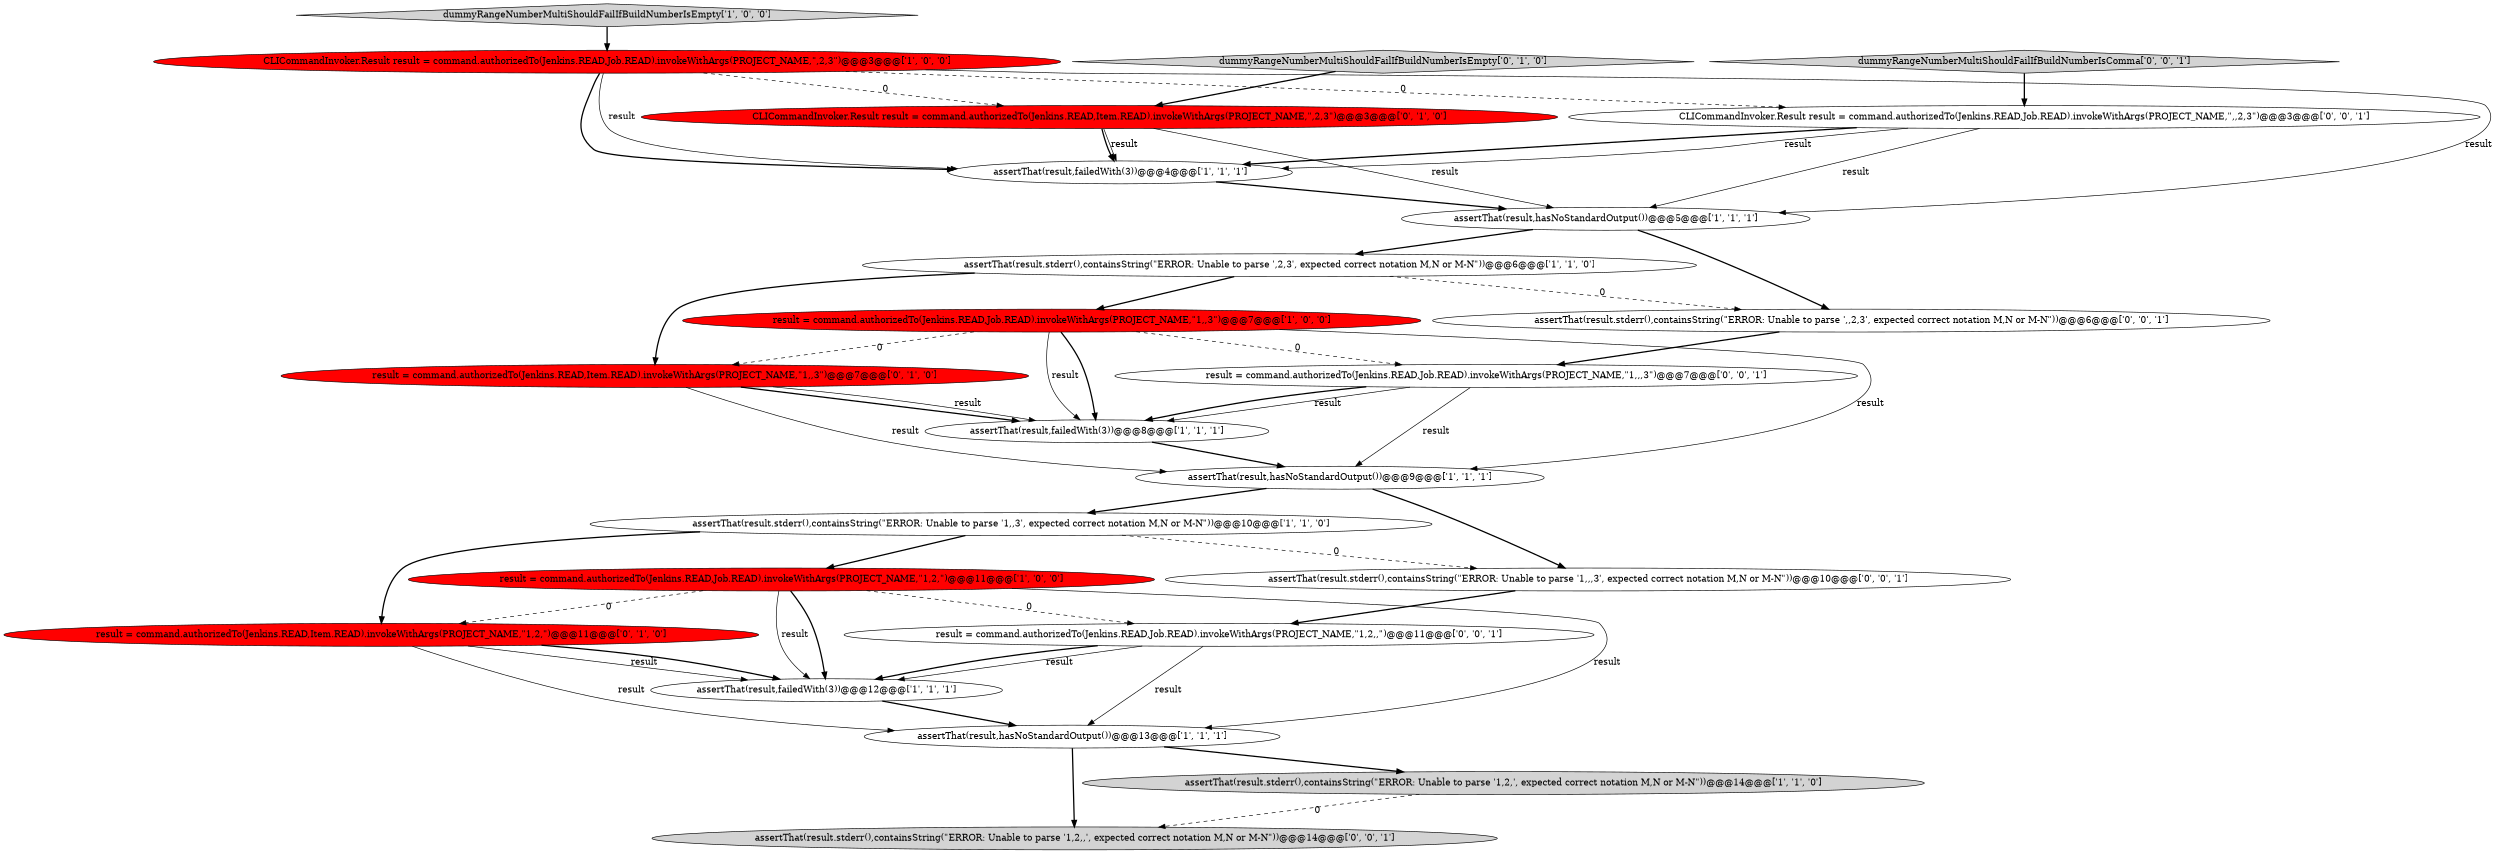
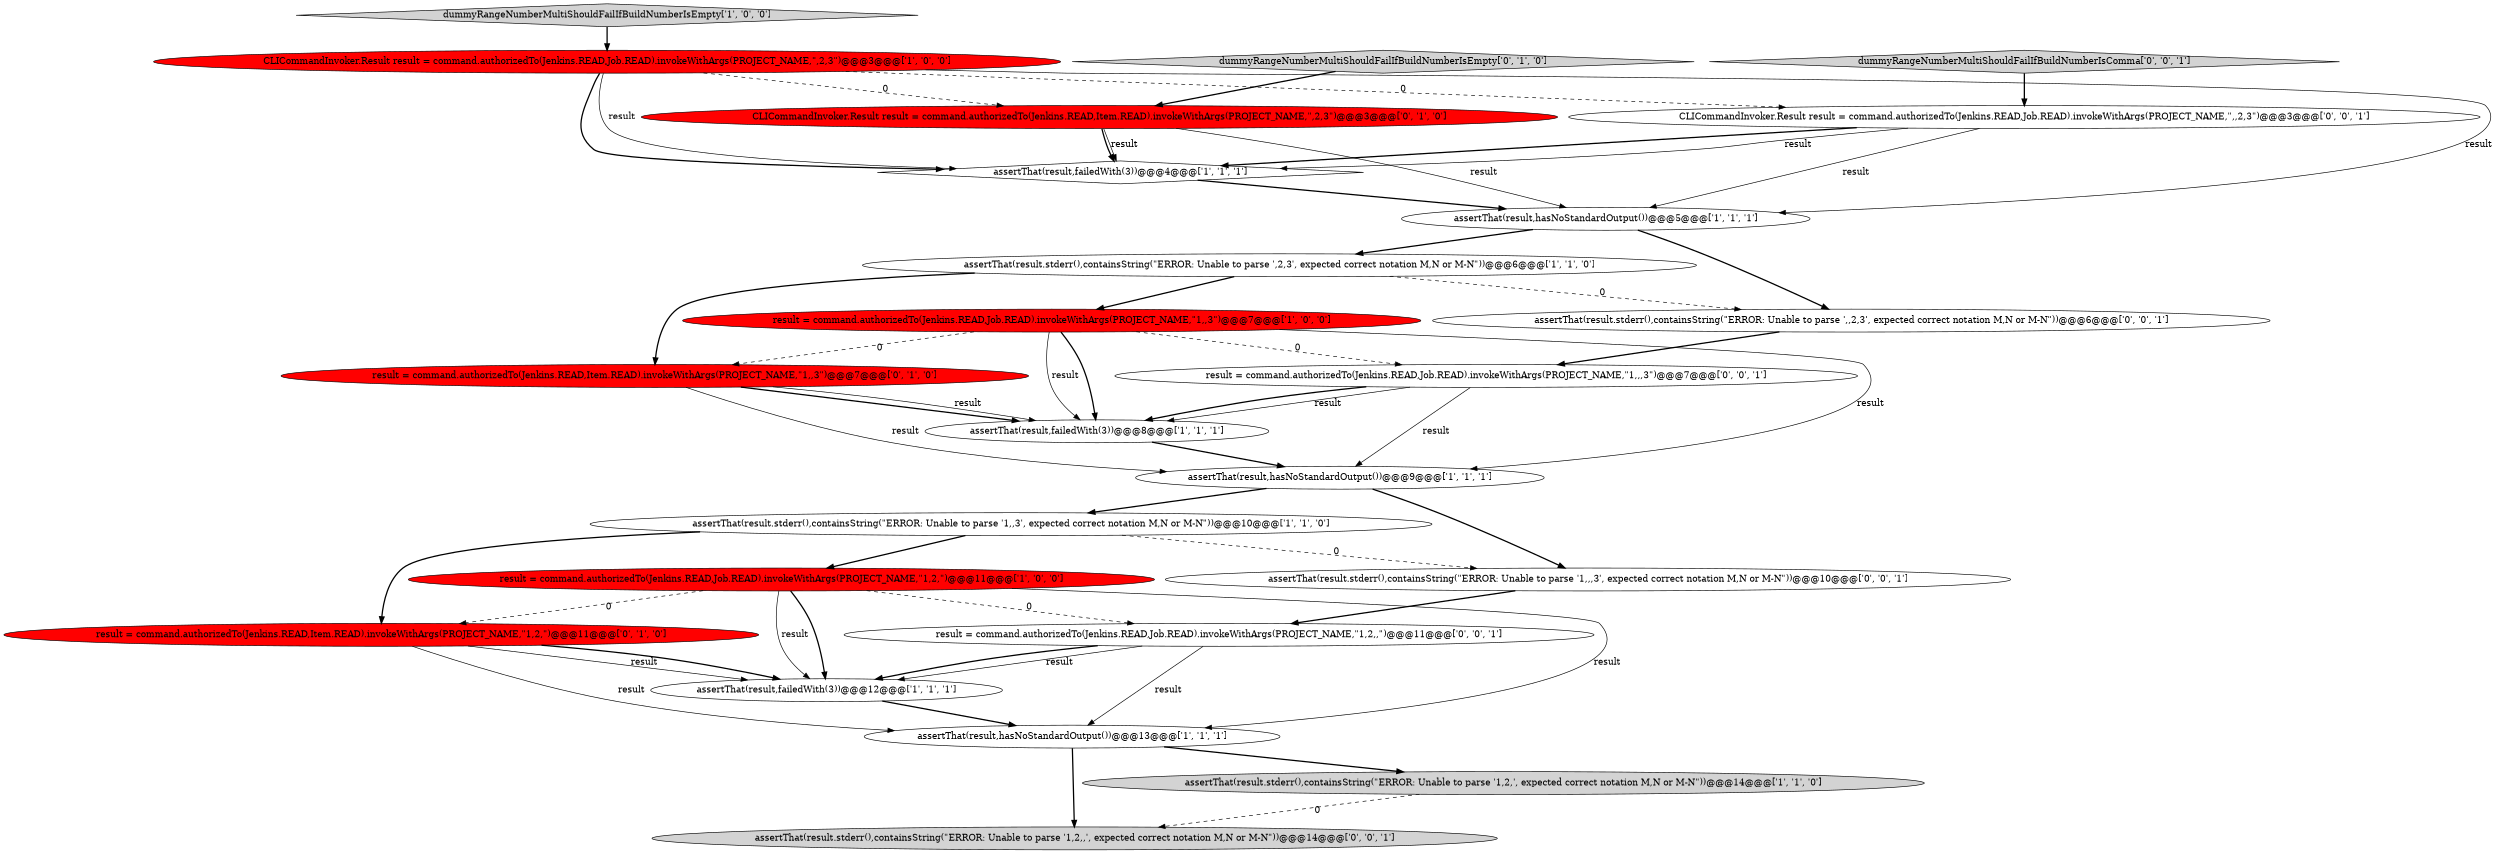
node "assertThat(result,failedWith(3))@@@4@@@['1', '1', '1']": shape ellipse -> diamond
